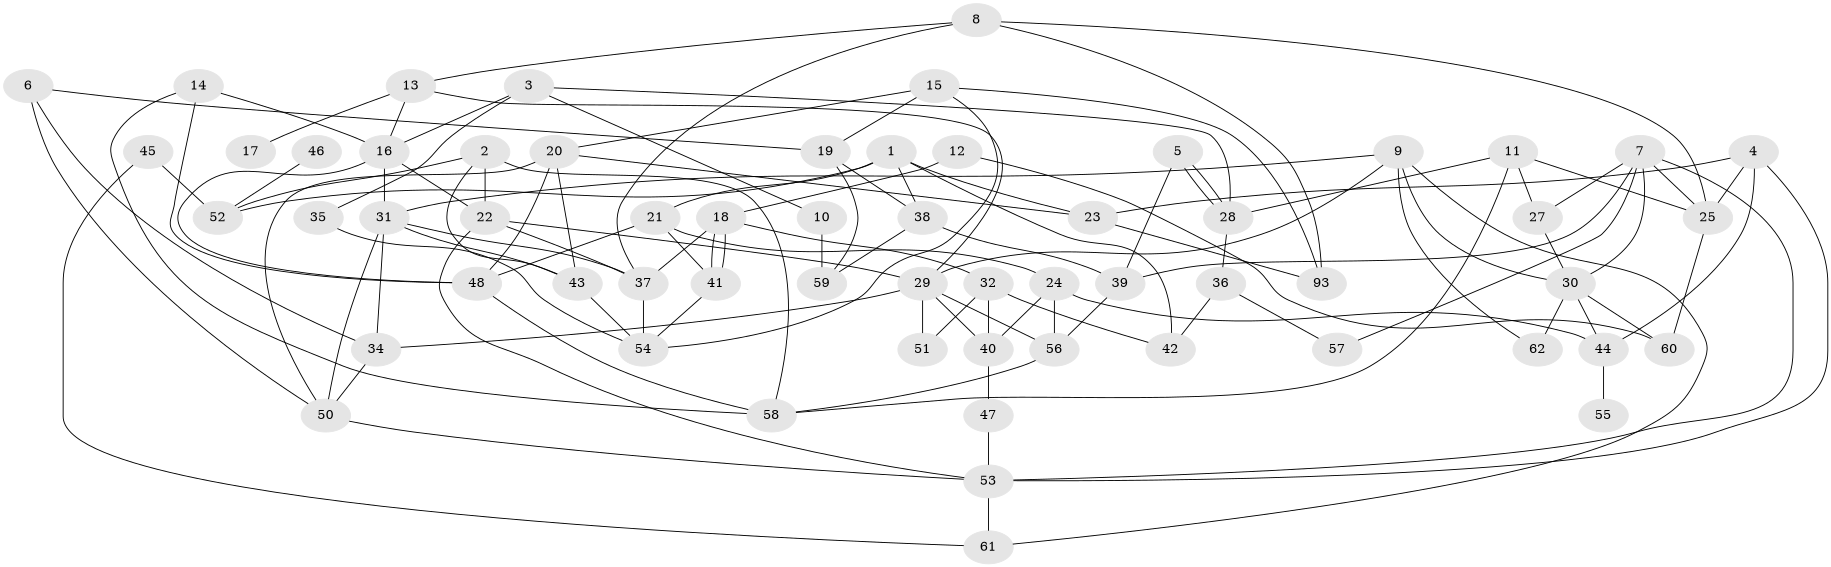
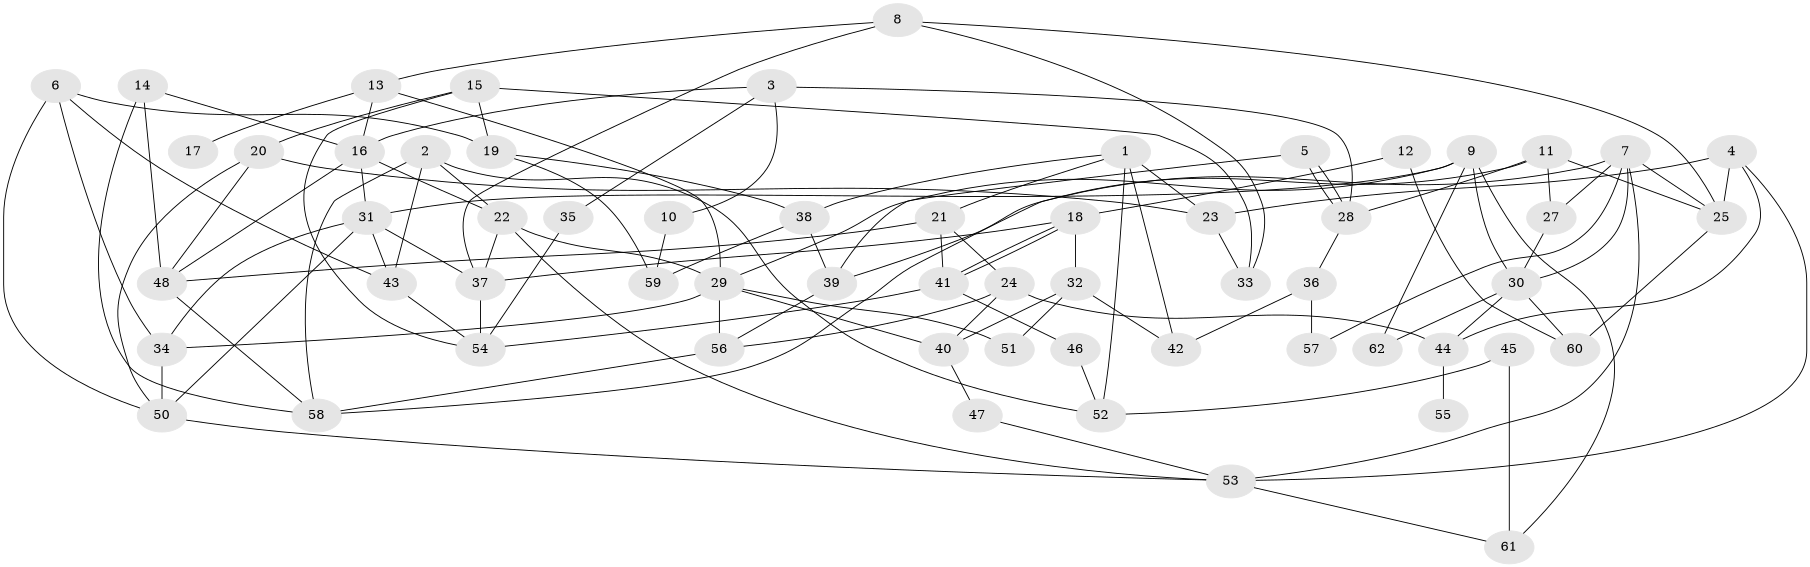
edge "20" -- "43": now "6" -- "43"
node "93": label "93" -> "33"
edge "41" -- "46": added
